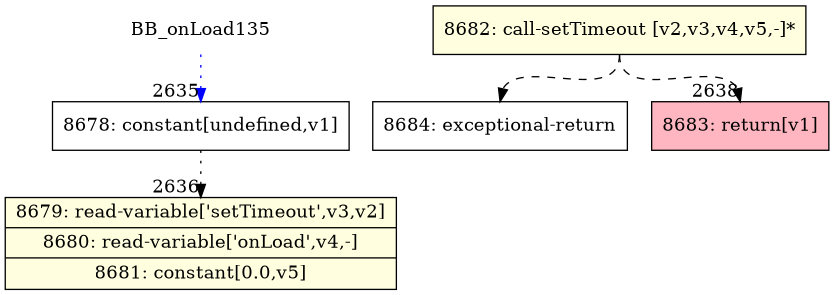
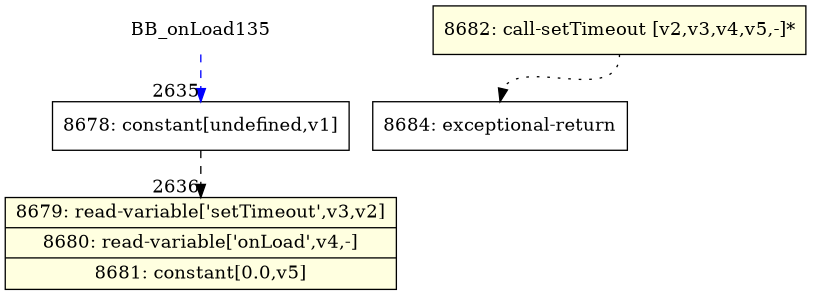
edge "BB_onLoad135" -> "8678: constant[undefined,v1]": style dotted -> dashed
edge "8682: call-setTimeout [v2,v3,v4,v5,-]*" -> "8684: exceptional-return": style dashed -> dotted
node "8683: return[v1]": removed
edge "8678: constant[undefined,v1]" -> "8679: read-variable['setTimeout',v3,v2]": style dotted -> dashed
